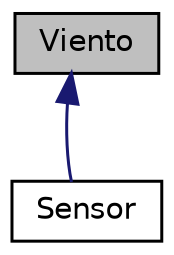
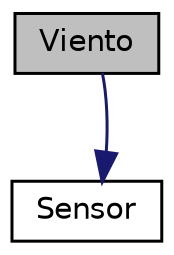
edge "Sensor" -> "Viento": reversed
